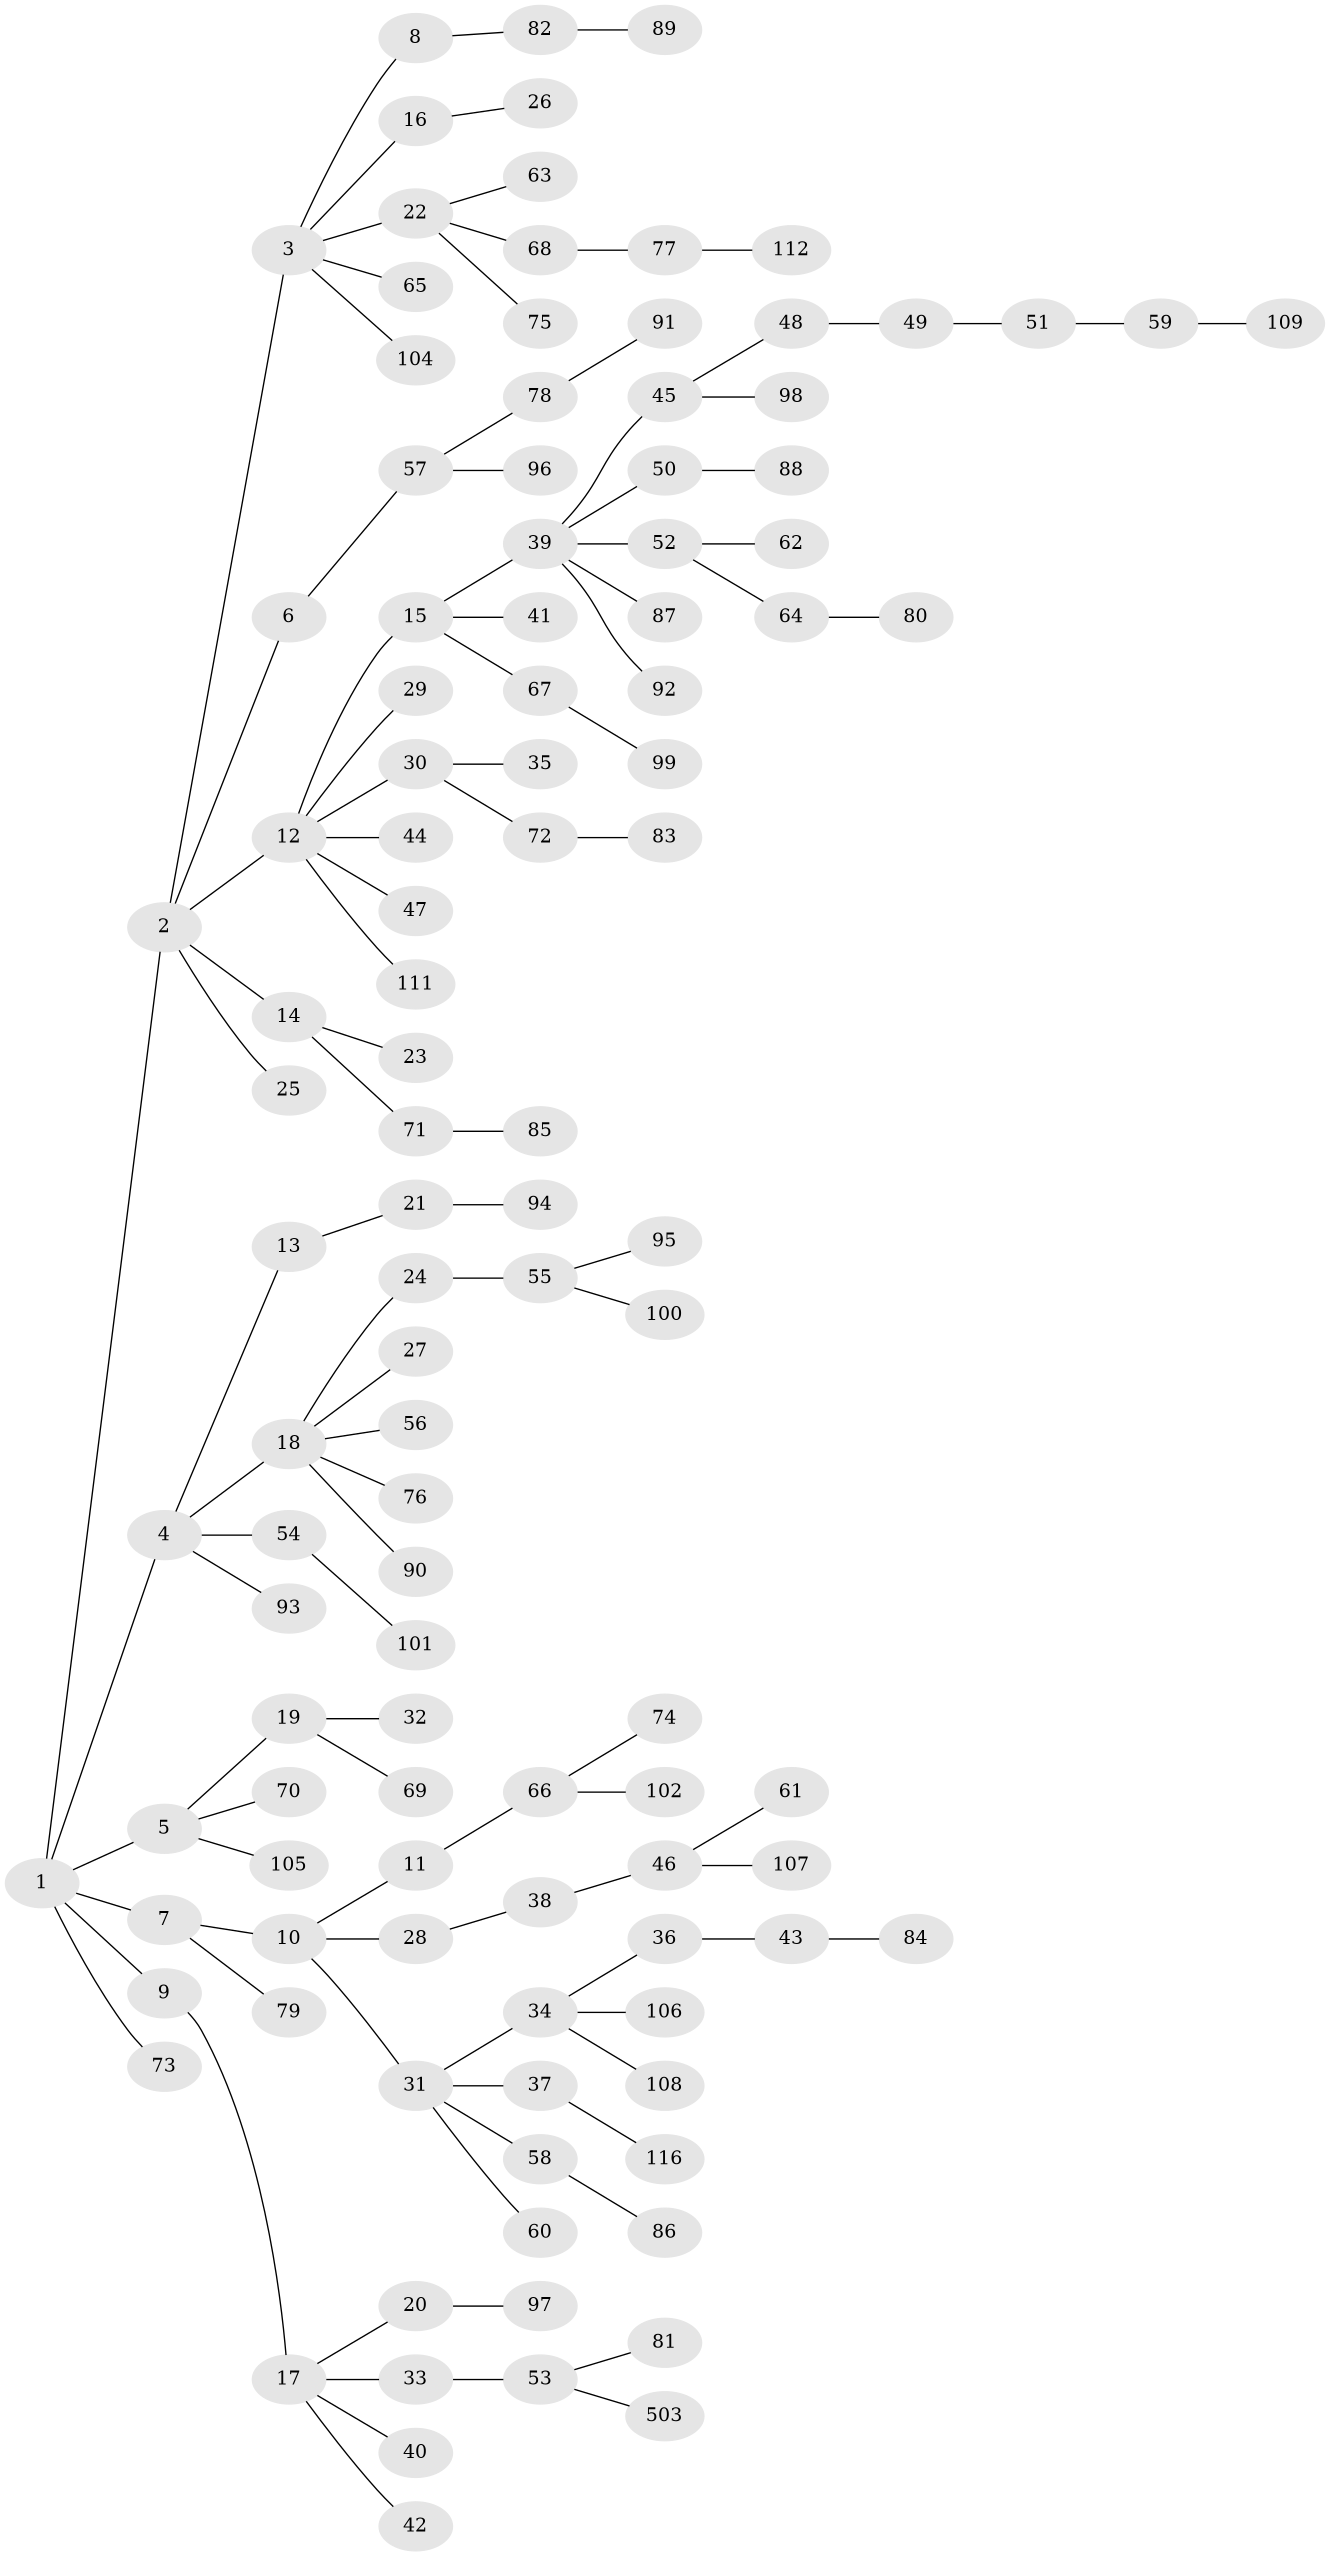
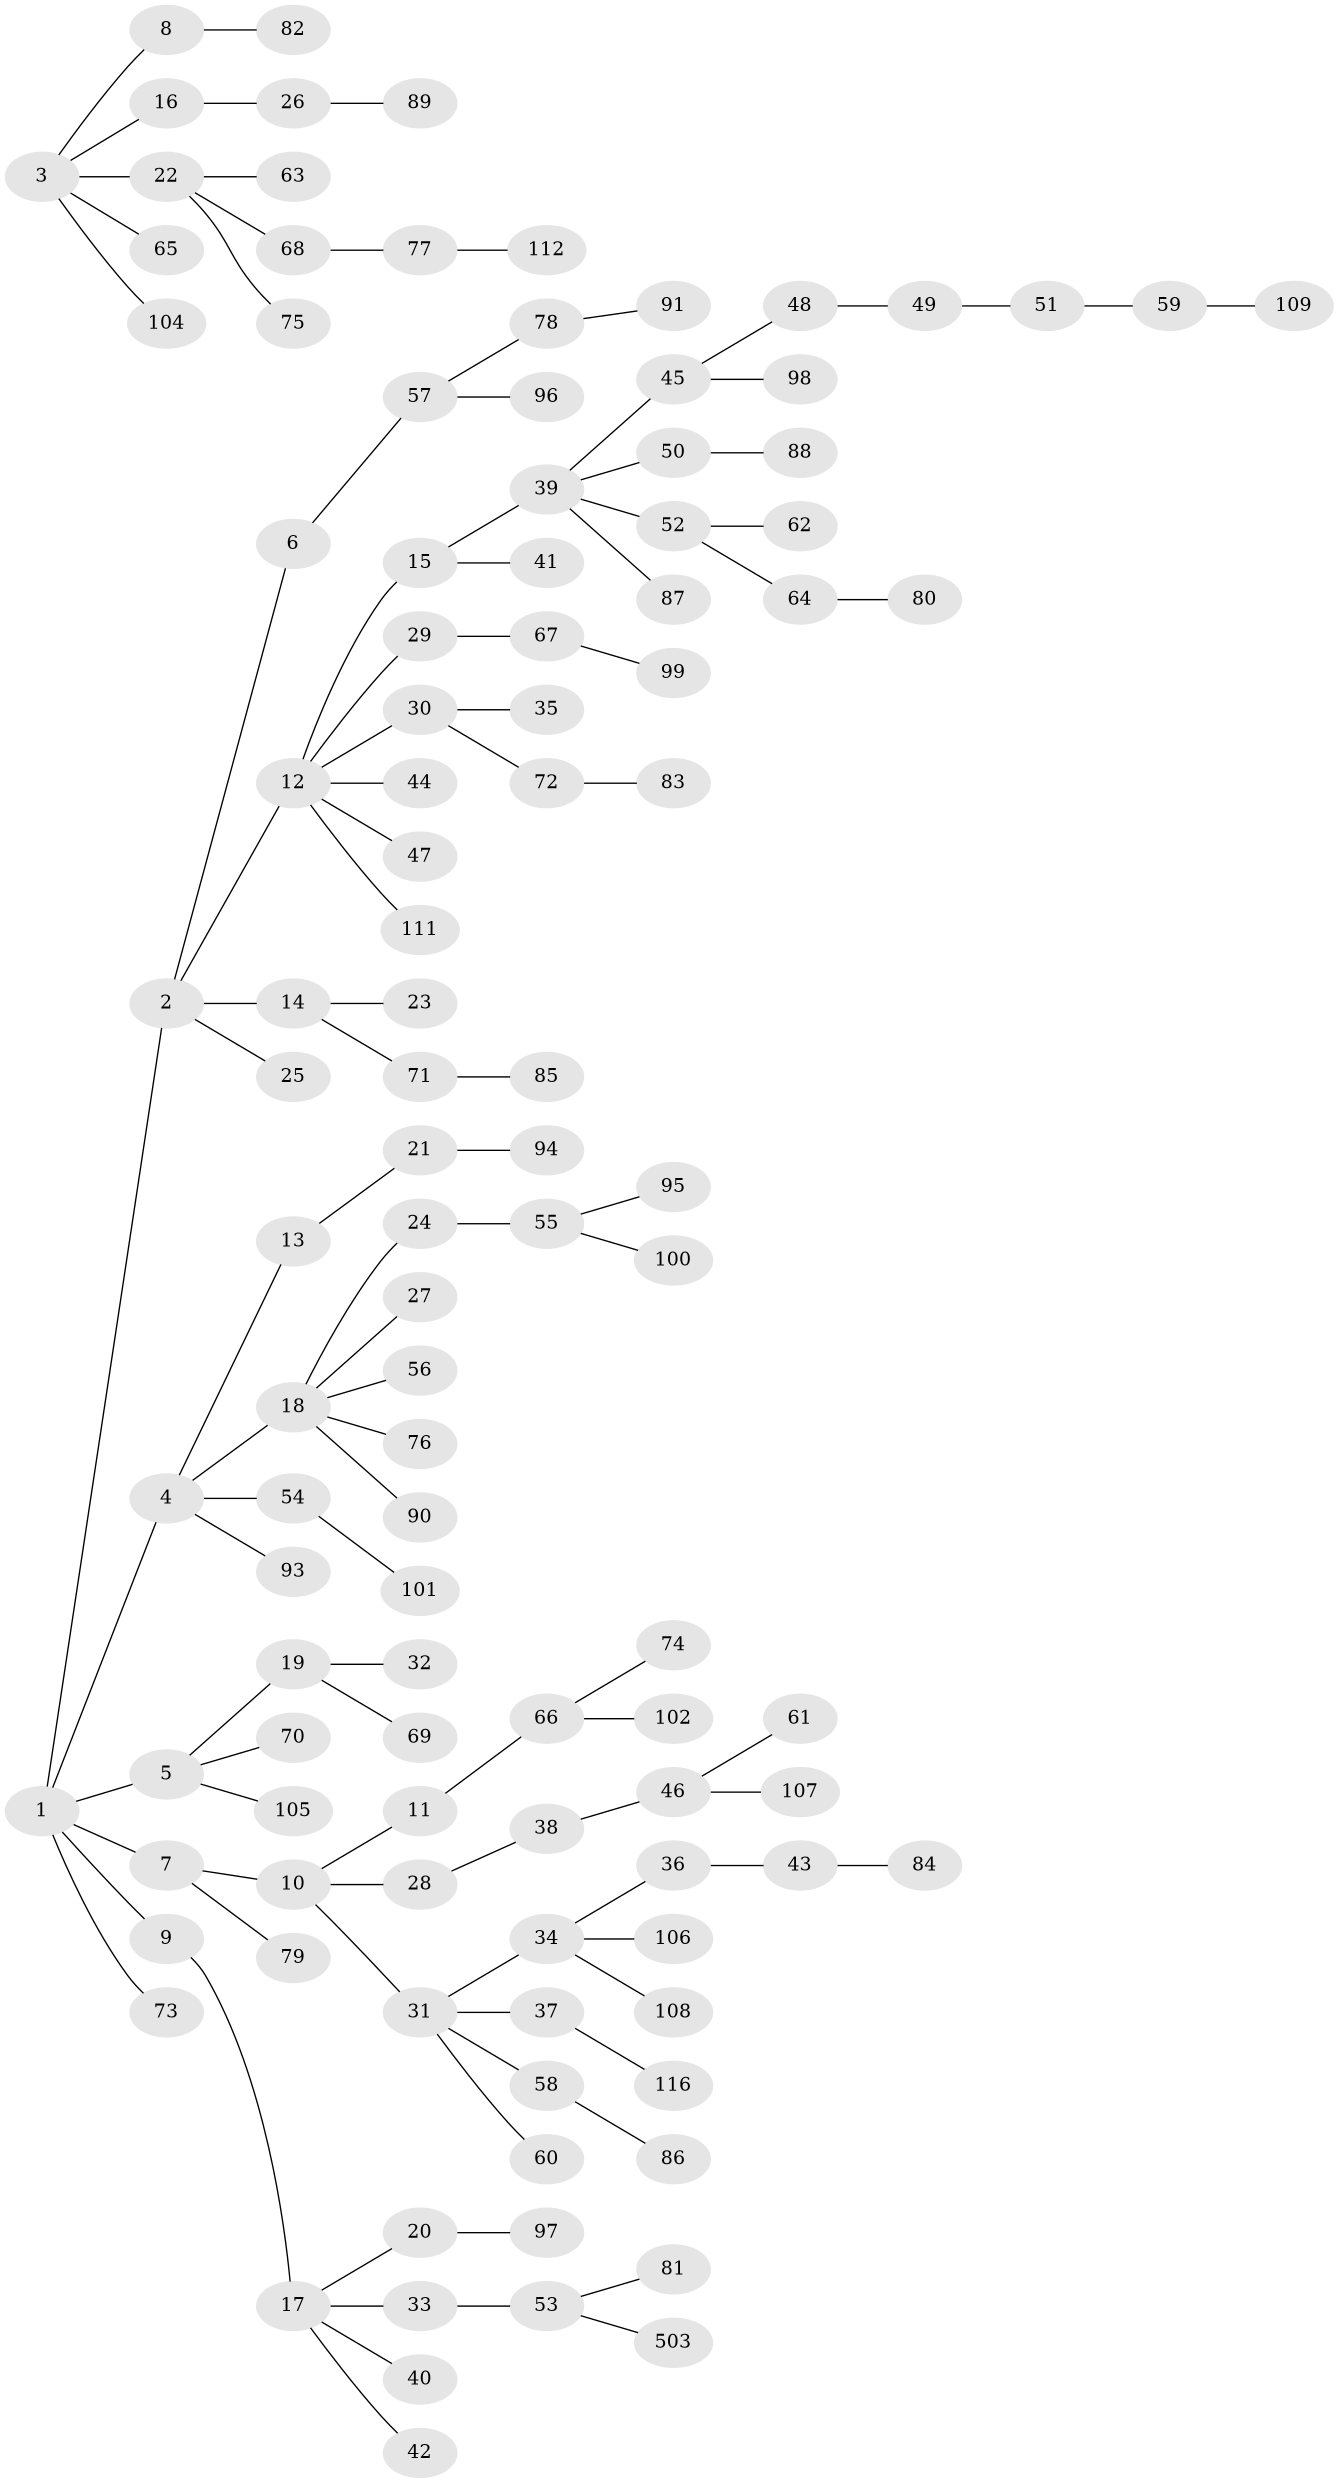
edge "82" -- "89": now "26" -- "89"
edge "3" -- "2": removed
edge "15" -- "67": now "29" -- "67"
node "92": removed
